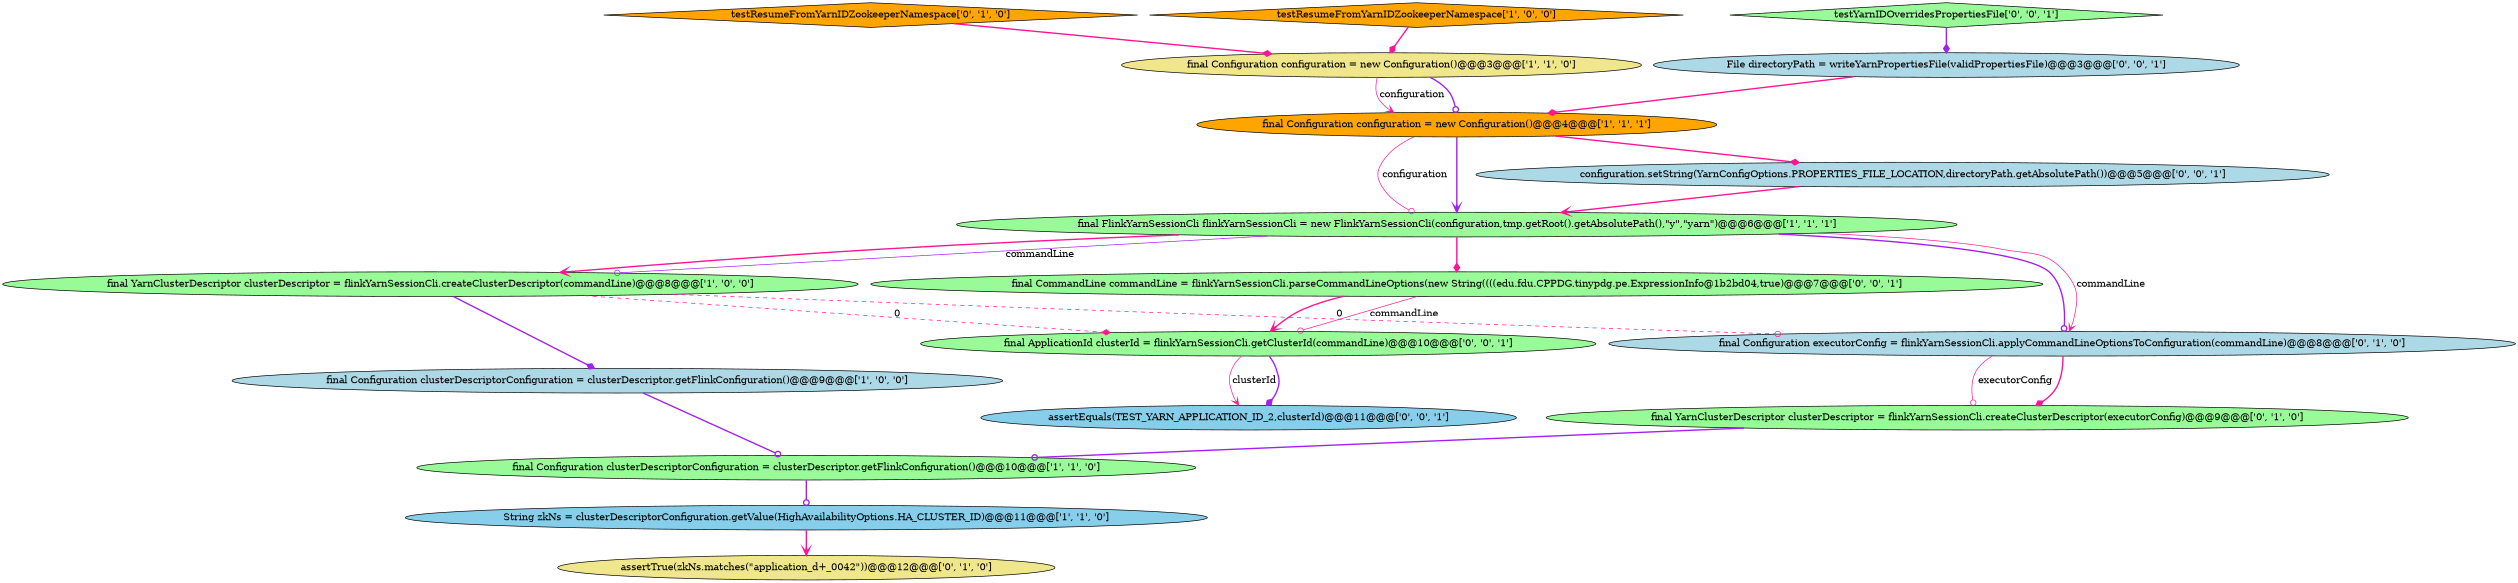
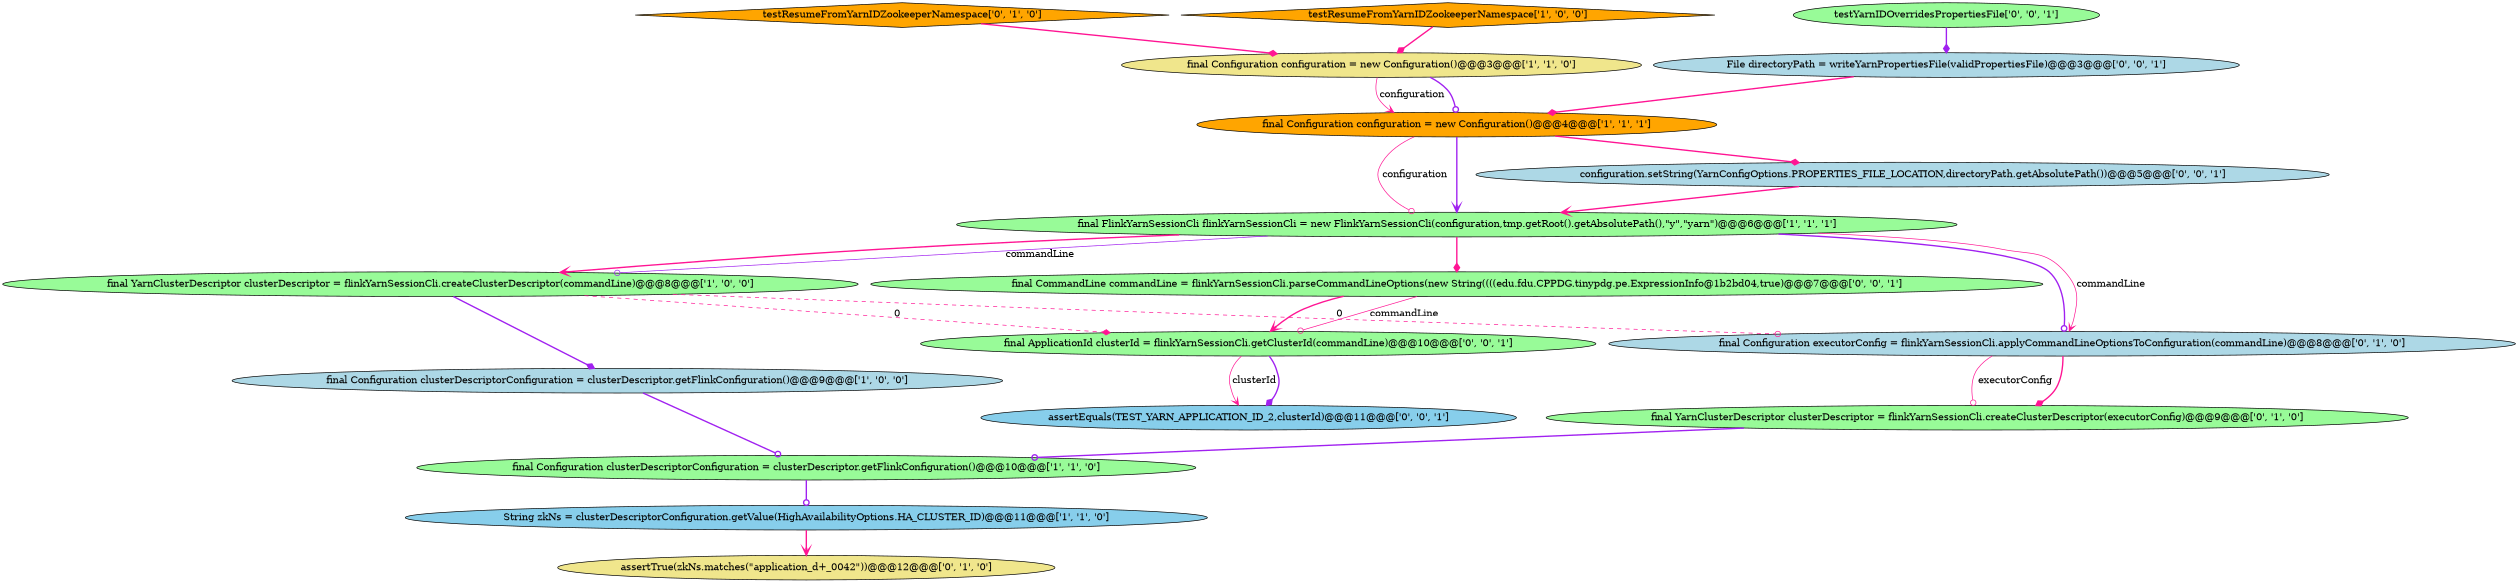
node "testYarnIDOverridesPropertiesFile['0', '0', '1']": shape diamond -> ellipse
